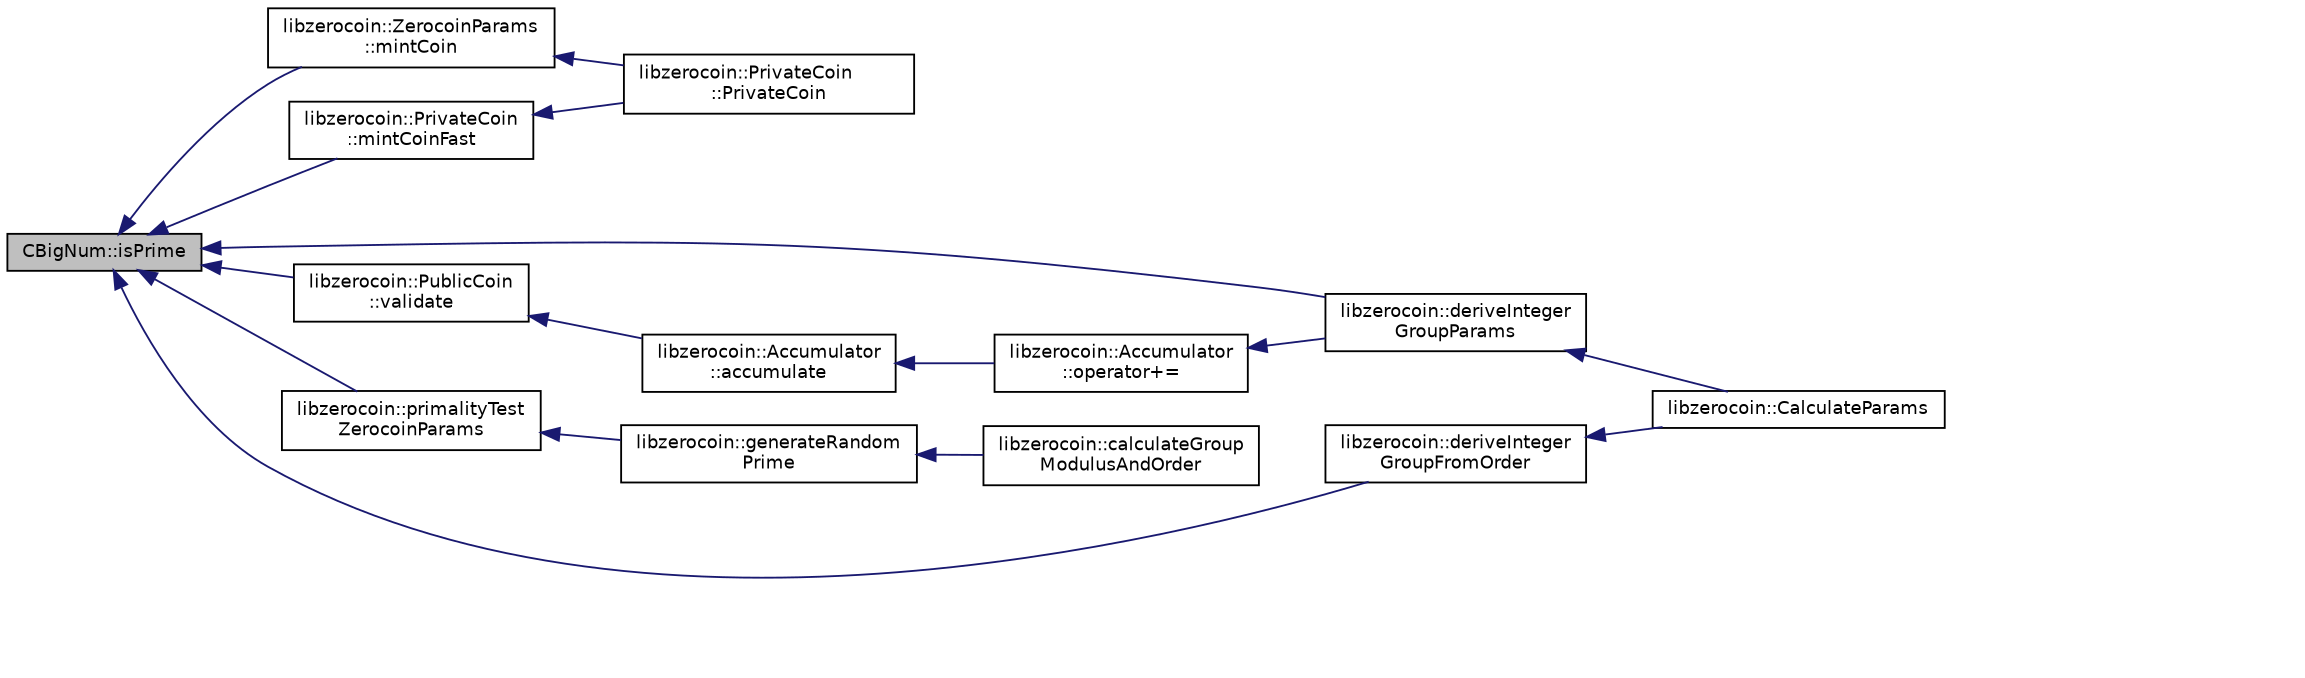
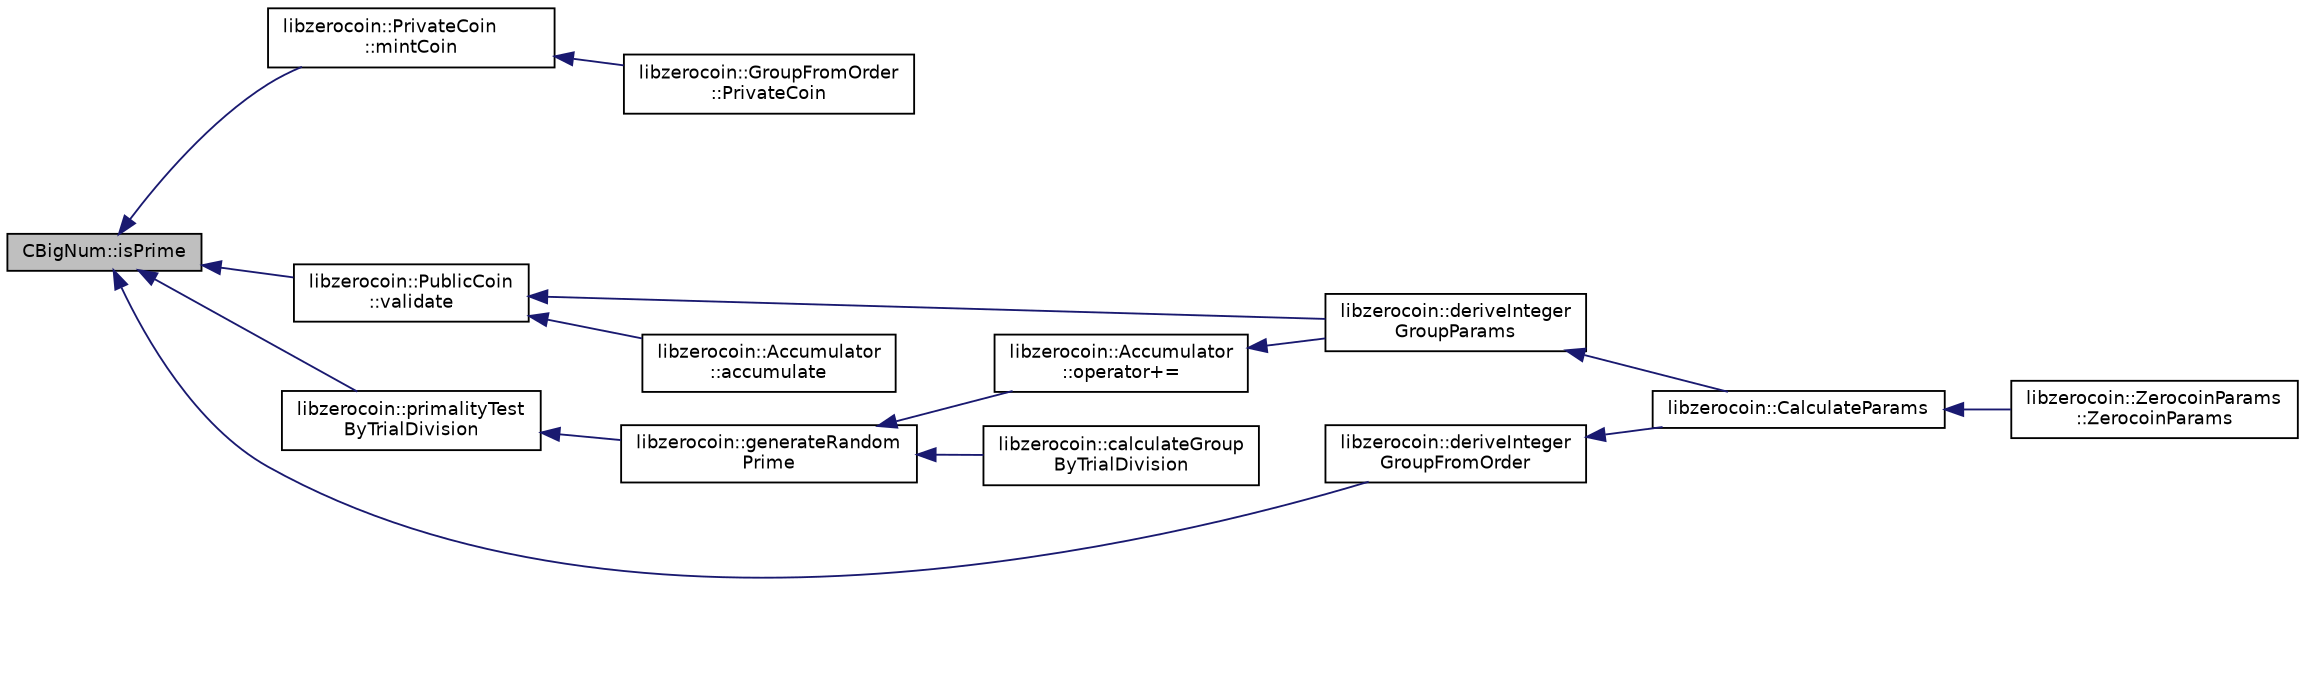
node "libzerocoin::ZerocoinParams ::mintCoin": label "libzerocoin::ZerocoinParams ::mintCoin" -> "libzerocoin::PrivateCoin ::mintCoin"
node "libzerocoin::PrivateCoin ::PrivateCoin": label "libzerocoin::PrivateCoin ::PrivateCoin" -> "libzerocoin::GroupFromOrder ::PrivateCoin"
node "libzerocoin::PrivateCoin ::mintCoinFast": removed
edge "libzerocoin::deriveInteger GroupParams" -> "CBigNum::isPrime": now "libzerocoin::deriveInteger GroupParams" -> "libzerocoin::PublicCoin ::validate"
edge "libzerocoin::Accumulator ::operator+=" -> "libzerocoin::Accumulator ::accumulate": now "libzerocoin::Accumulator ::operator+=" -> "libzerocoin::generateRandom Prime"
node "libzerocoin::ZerocoinParams ::ZerocoinParams": added
node "libzerocoin::primalityTest ZerocoinParams": label "libzerocoin::primalityTest ZerocoinParams" -> "libzerocoin::primalityTest ByTrialDivision"
node "libzerocoin::calculateGroup ModulusAndOrder": label "libzerocoin::calculateGroup ModulusAndOrder" -> "libzerocoin::calculateGroup ByTrialDivision"
